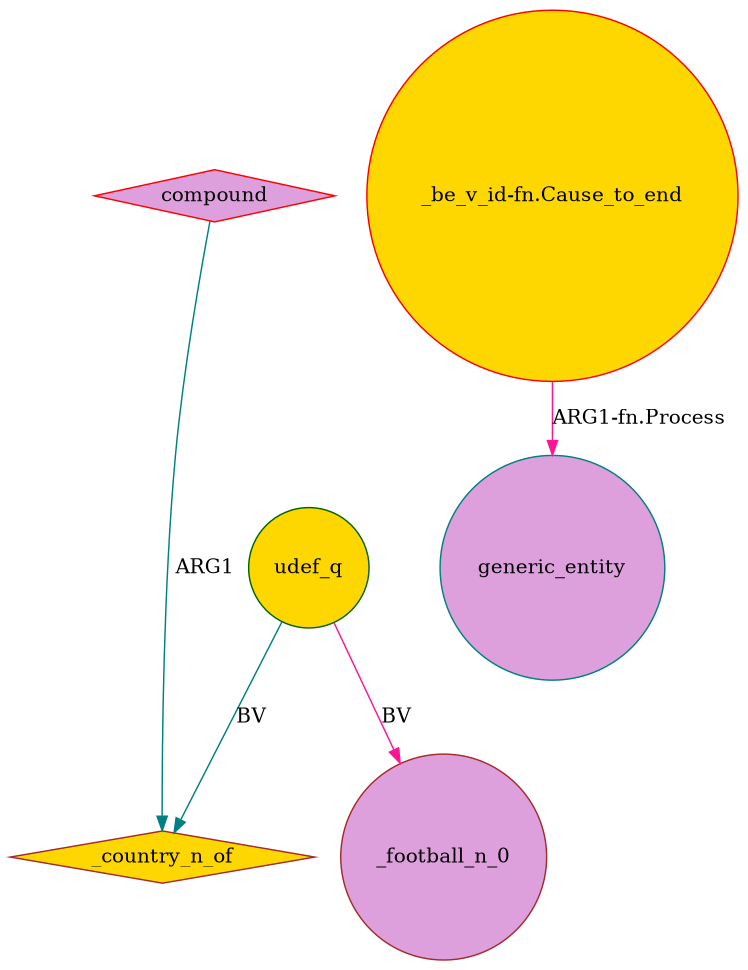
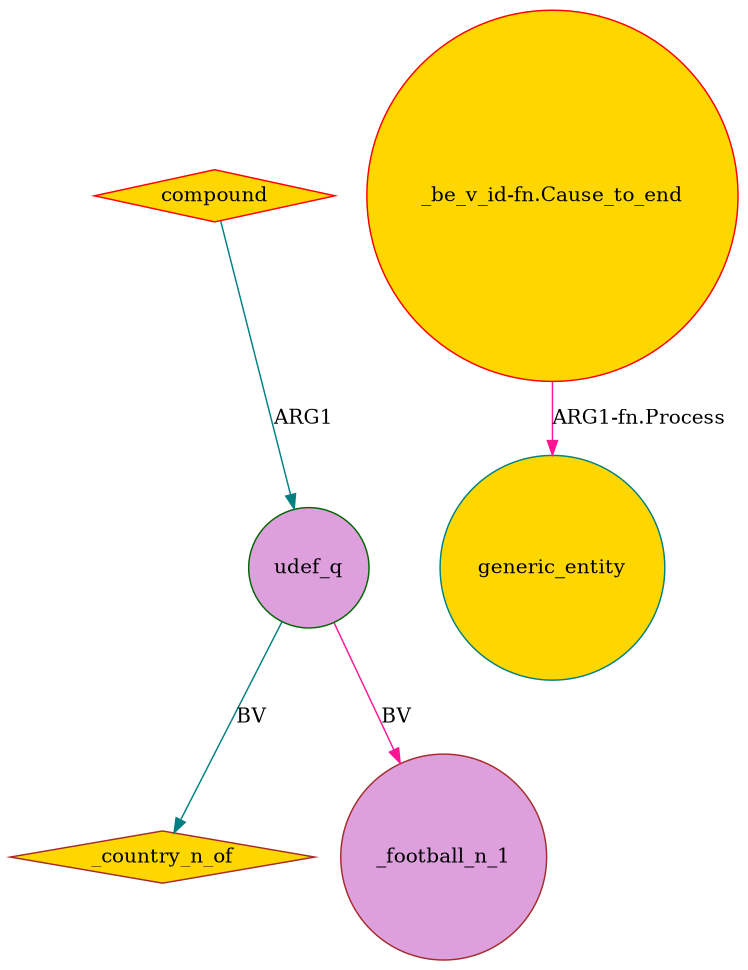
node "compound": fillcolor plum -> gold
edge "compound" -> "_country_n_of": now "compound" -> "udef_q"
node "udef_q": fillcolor gold -> plum
node "generic_entity": fillcolor plum -> gold
node "_football_n_0": label "_football_n_0" -> "_football_n_1"
